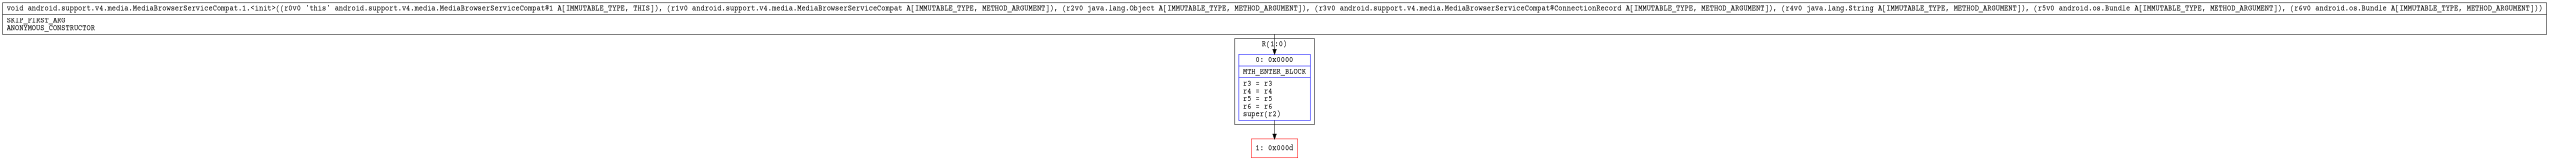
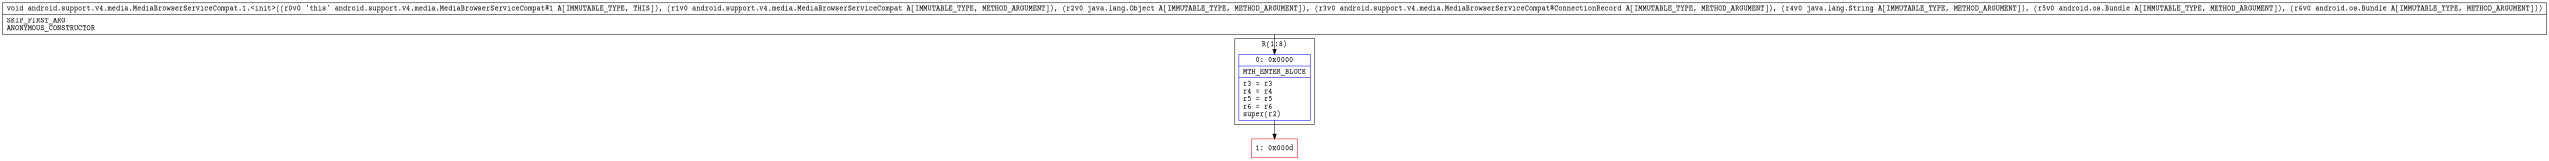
cluster "R(1:0)": label "R(1:0)" -> "R(1:8)"
